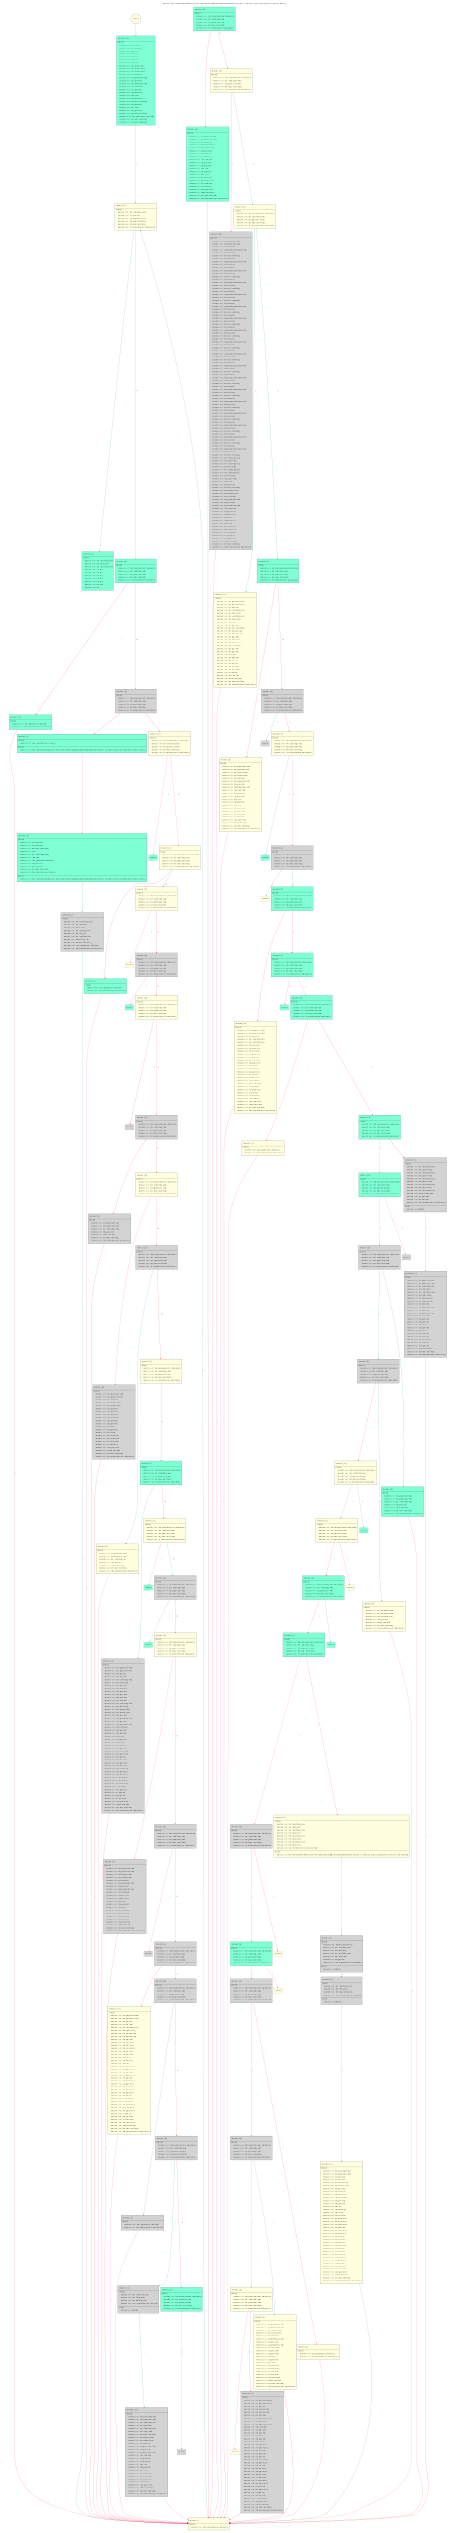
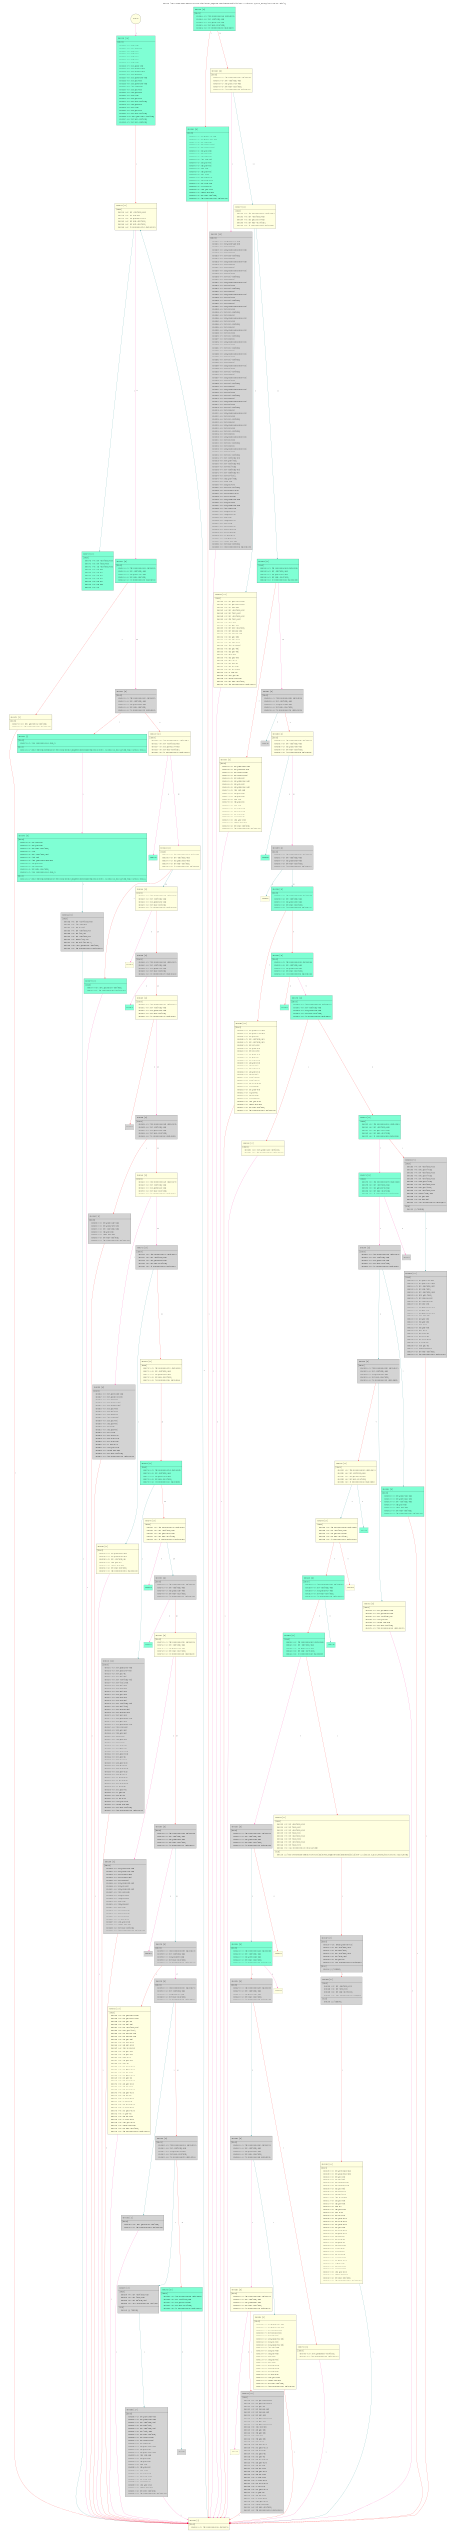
node "0x402f7f [15]": fillcolor aquamarine -> lightyellow
